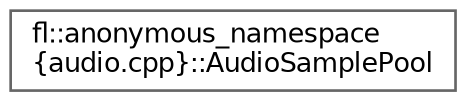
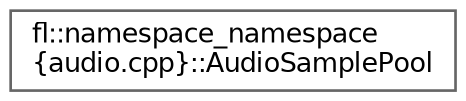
node "fl::anonymous_namespace {audio.cpp}::AudioSamplePool": label "fl::anonymous_namespace {audio.cpp}::AudioSamplePool" -> "fl::namespace_namespace {audio.cpp}::AudioSamplePool"
